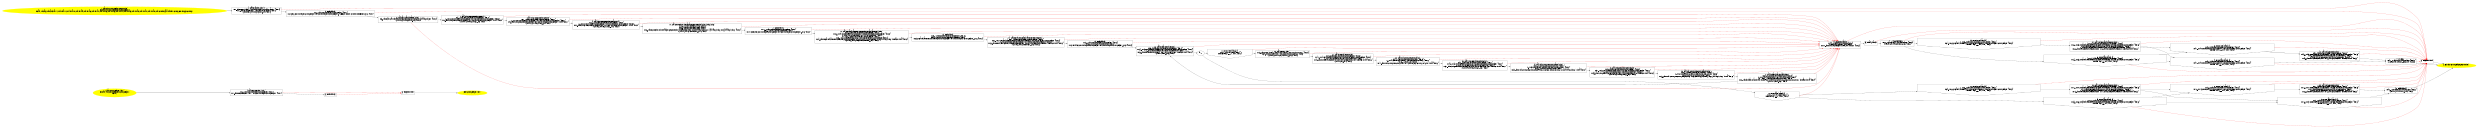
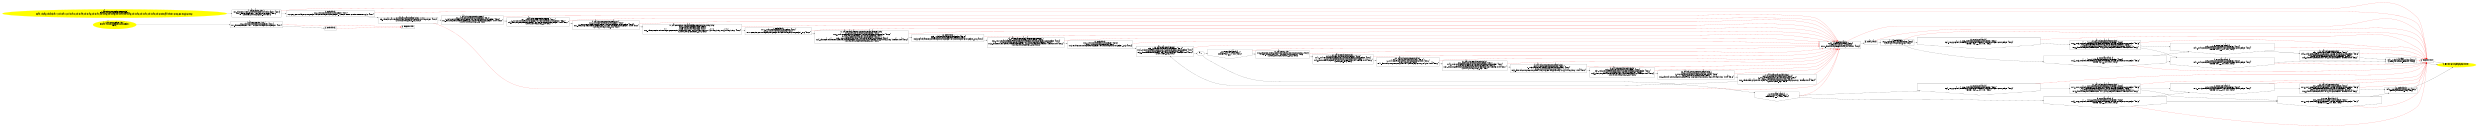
node "2: Exit CountryHelper.<init>()": removed
